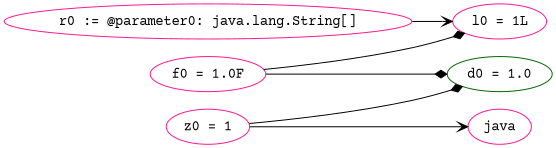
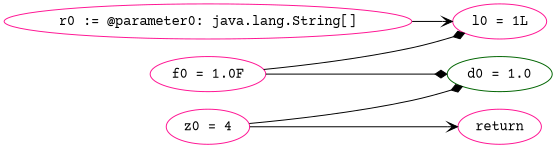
node "z0 = 1": label "z0 = 1" -> "z0 = 4"
node "java": label "java" -> "return"
